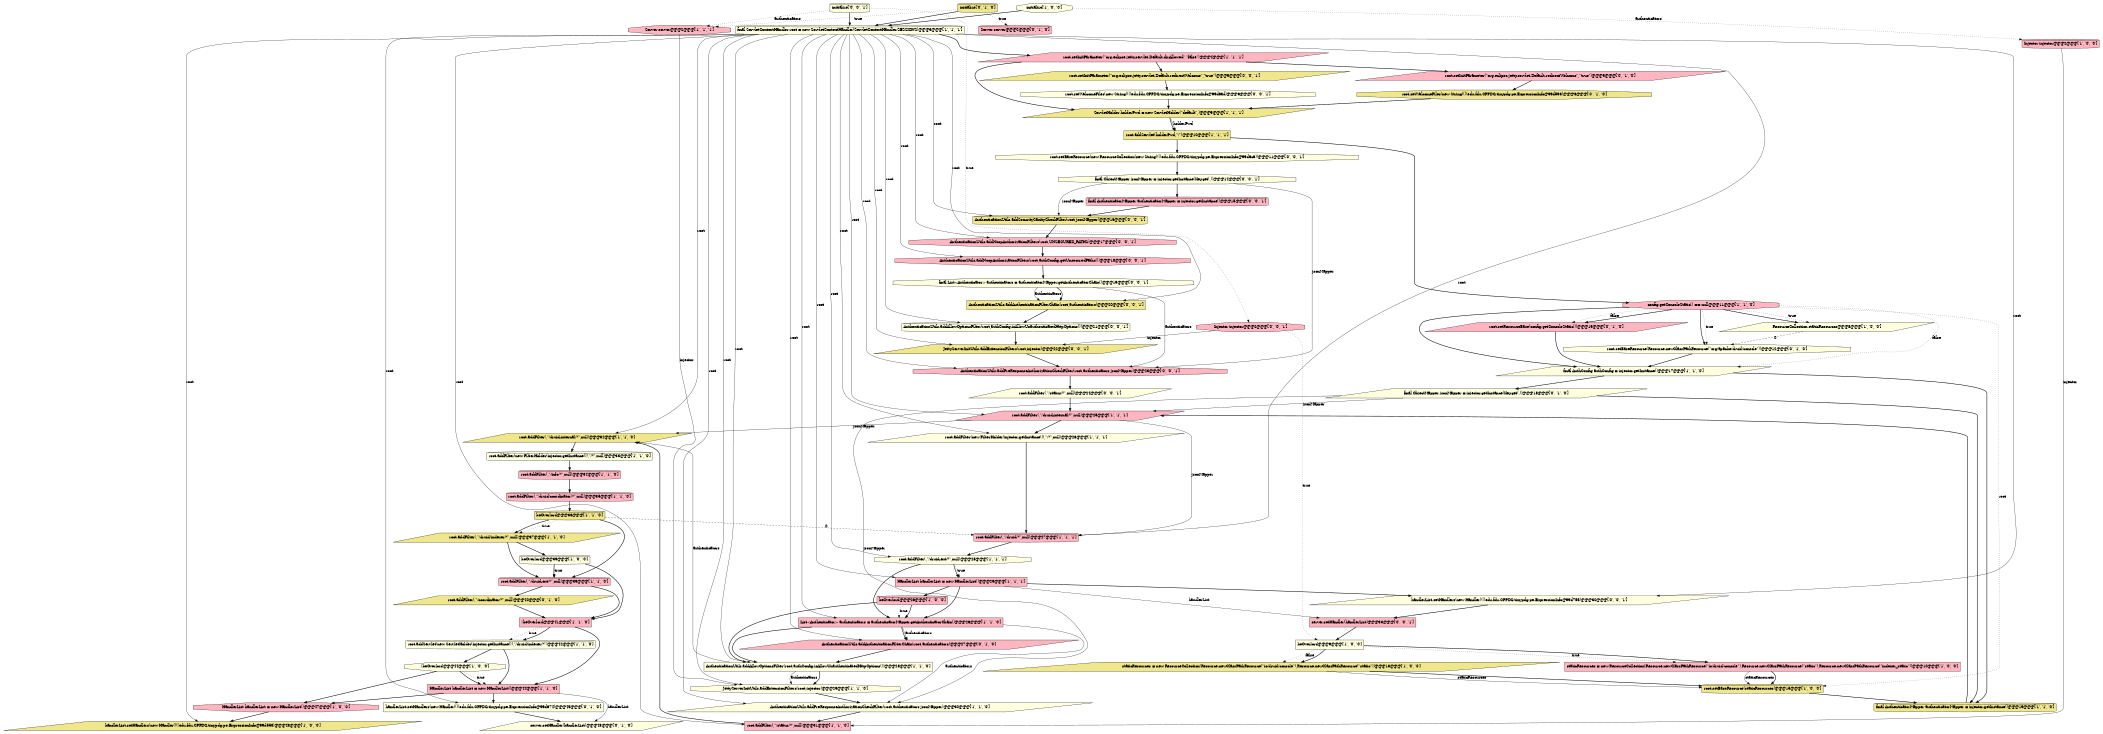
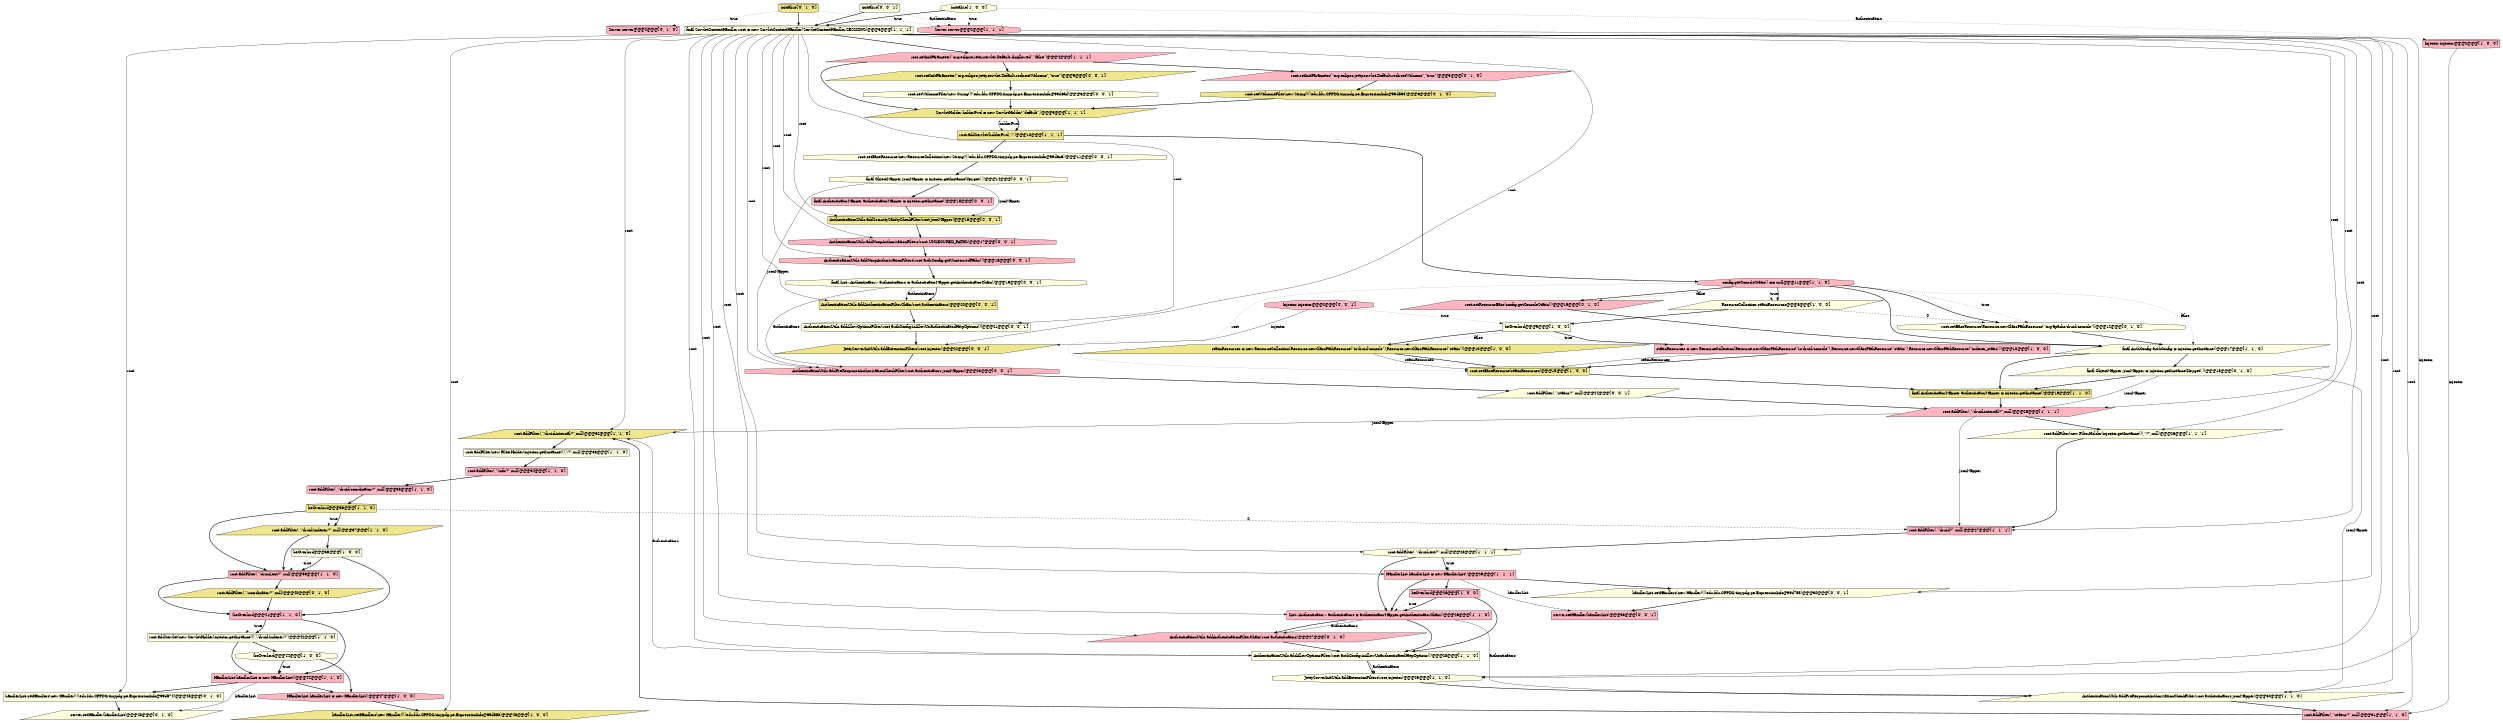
edge "initialize['1', '0', '0']" -> "Server server@@@2@@@['1', '1', '1']": added, label "true"
edge "initialize['0', '0', '1']" -> "Injector injector@@@2@@@['0', '0', '1']": removed, label "true"
edge "server.setHandler(handlerList)@@@33@@@['0', '0', '1']" -> "beOverlord@@@9@@@['1', '0', '0']": now "ResourceCollection staticResources@@@8@@@['1', '0', '0']" -> "beOverlord@@@9@@@['1', '0', '0']"
